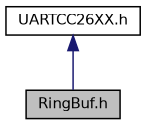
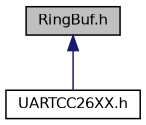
edge "RingBuf.h" -> "UARTCC26XX.h": reversed
